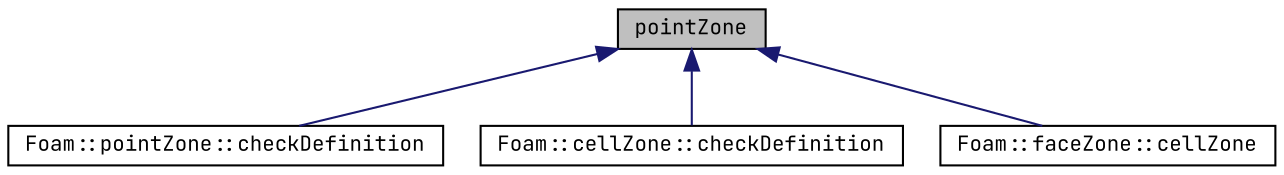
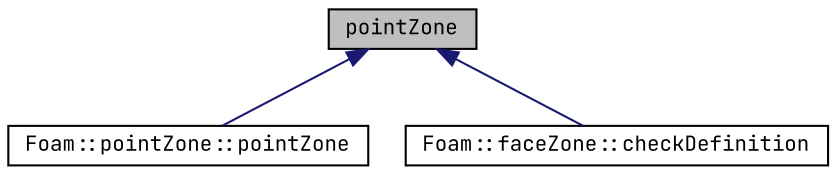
node "Foam::pointZone::checkDefinition": label "Foam::pointZone::checkDefinition" -> "Foam::pointZone::pointZone"
node "Foam::cellZone::checkDefinition": removed
node "Foam::faceZone::cellZone": label "Foam::faceZone::cellZone" -> "Foam::faceZone::checkDefinition"
